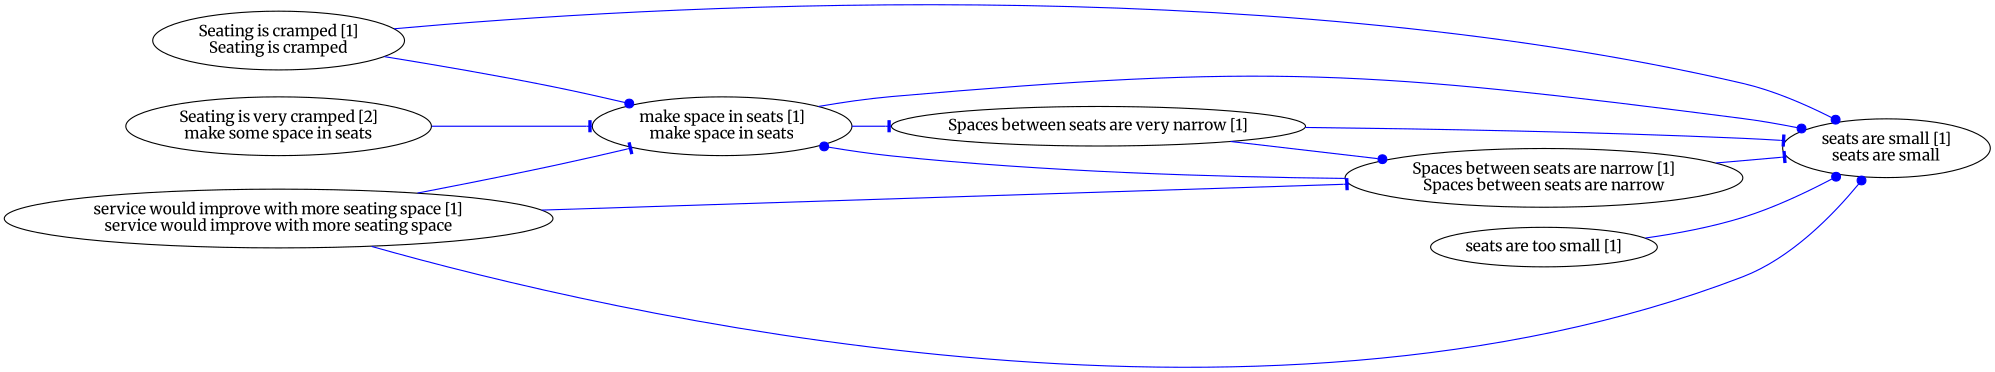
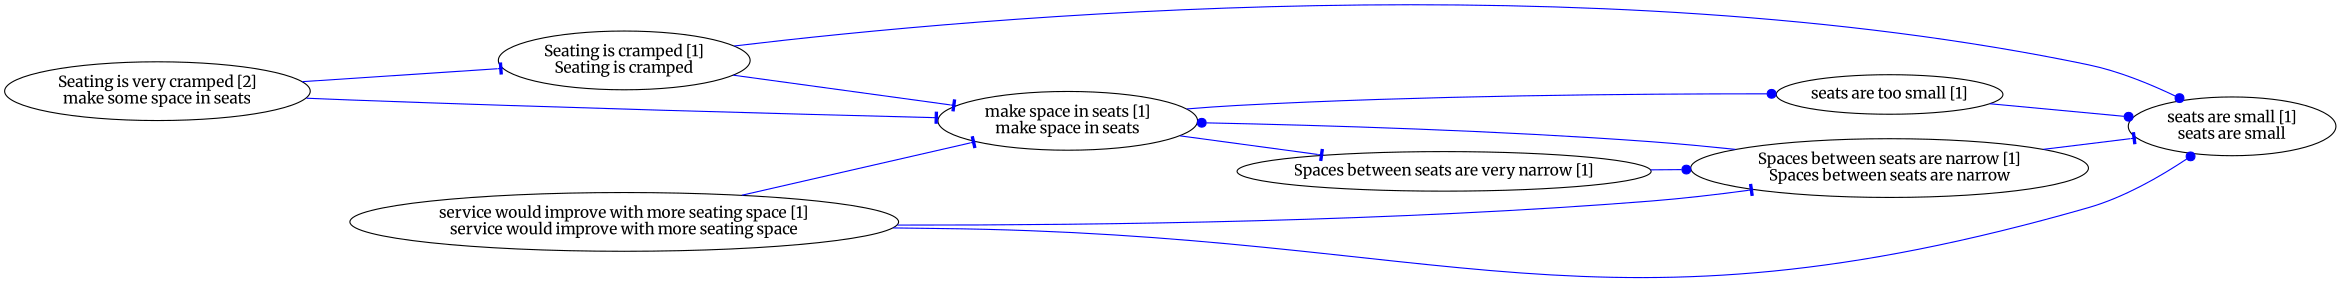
edge "Seating is very cramped [2] make some space in seats" -> "Seating is cramped [1] Seating is cramped": added
edge "Seating is cramped [1] Seating is cramped" -> "make space in seats [1] make space in seats": arrowhead dot -> tee
edge "make space in seats [1] make space in seats" -> "seats are small [1] seats are small": now "make space in seats [1] make space in seats" -> "seats are too small [1]"
edge "Spaces between seats are very narrow [1]" -> "seats are small [1] seats are small": removed
